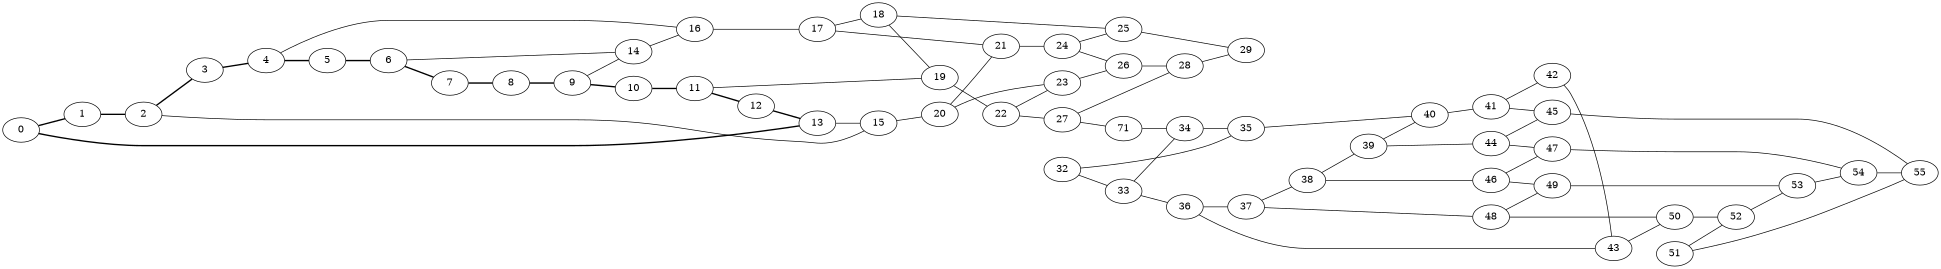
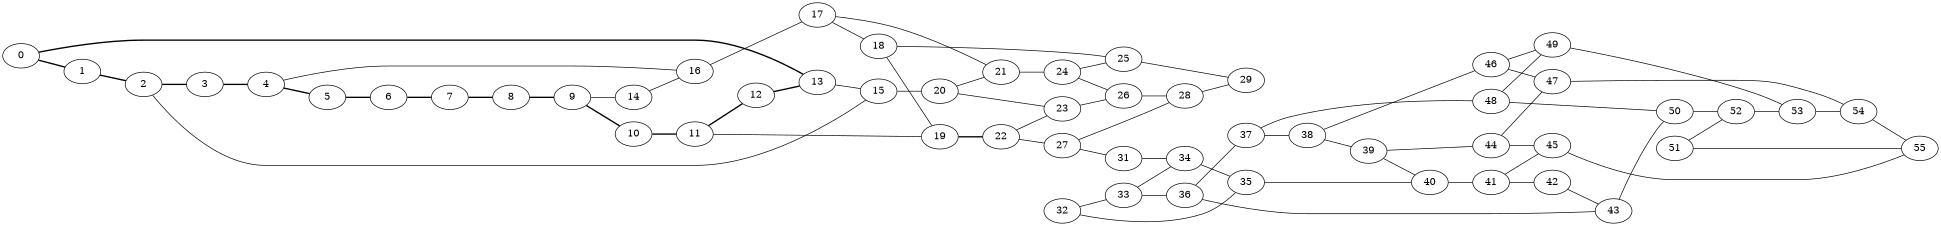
edge "14" -- "6": removed
edge "19" -- "22": style solid -> bold
node "71": label "71" -> "31"
